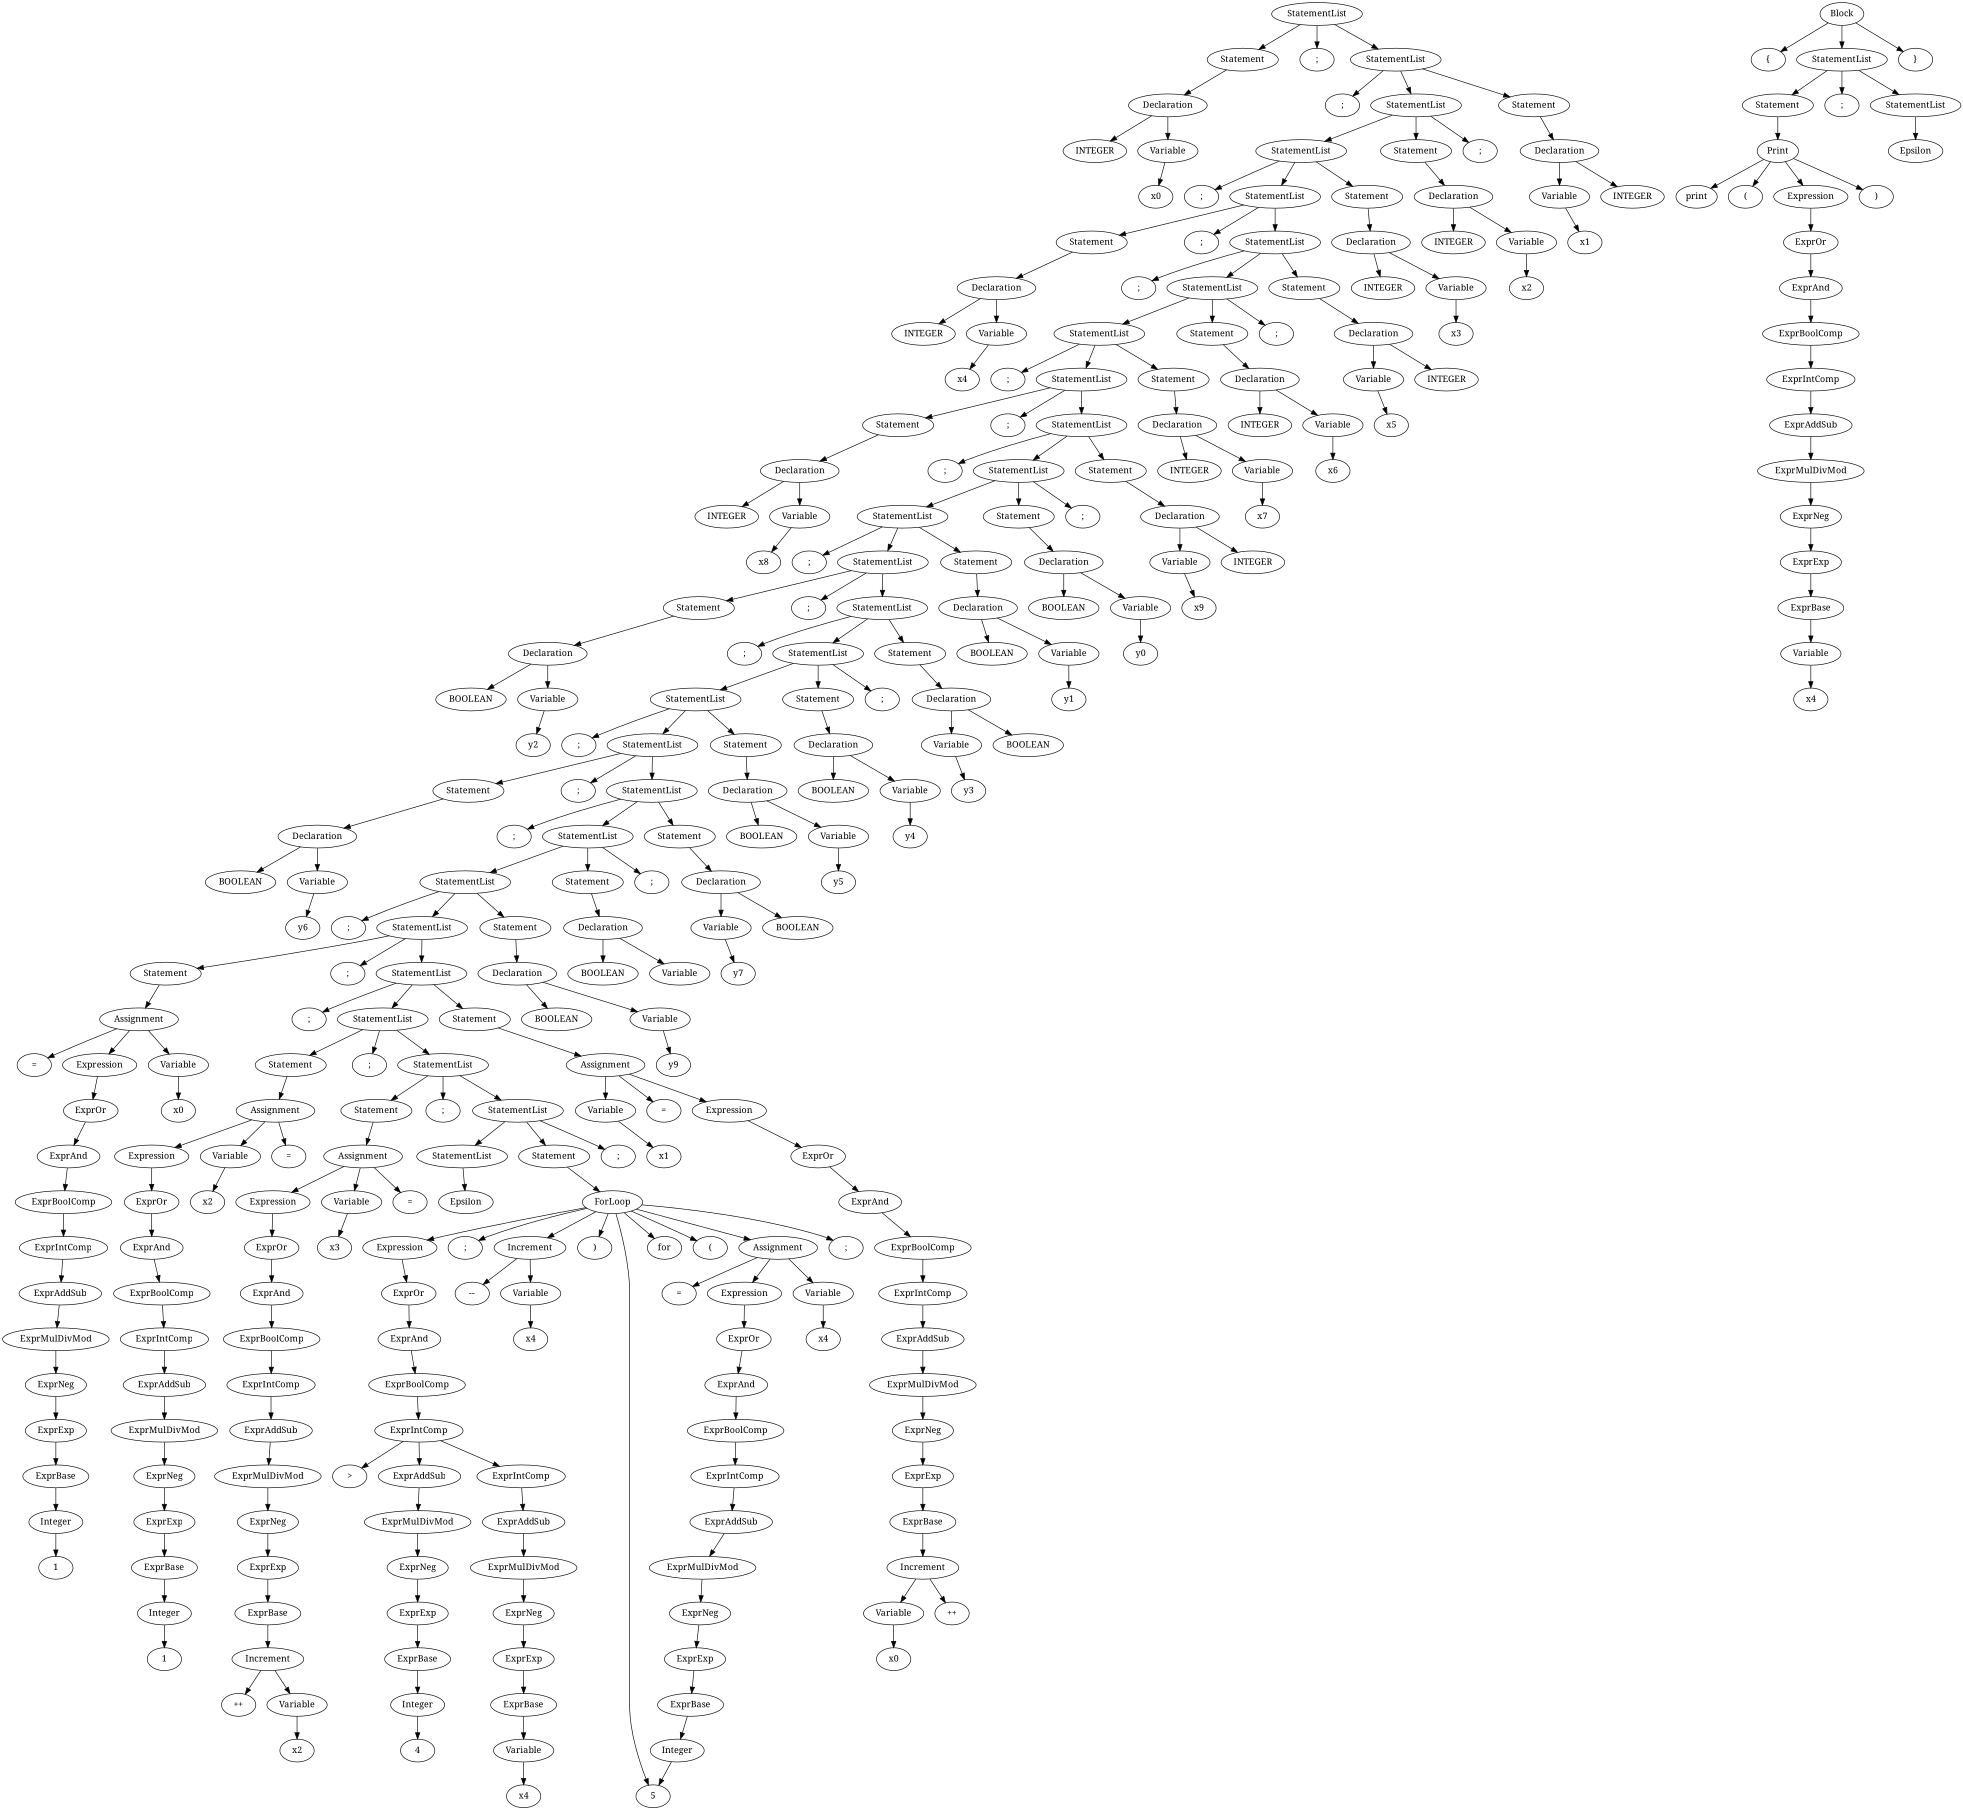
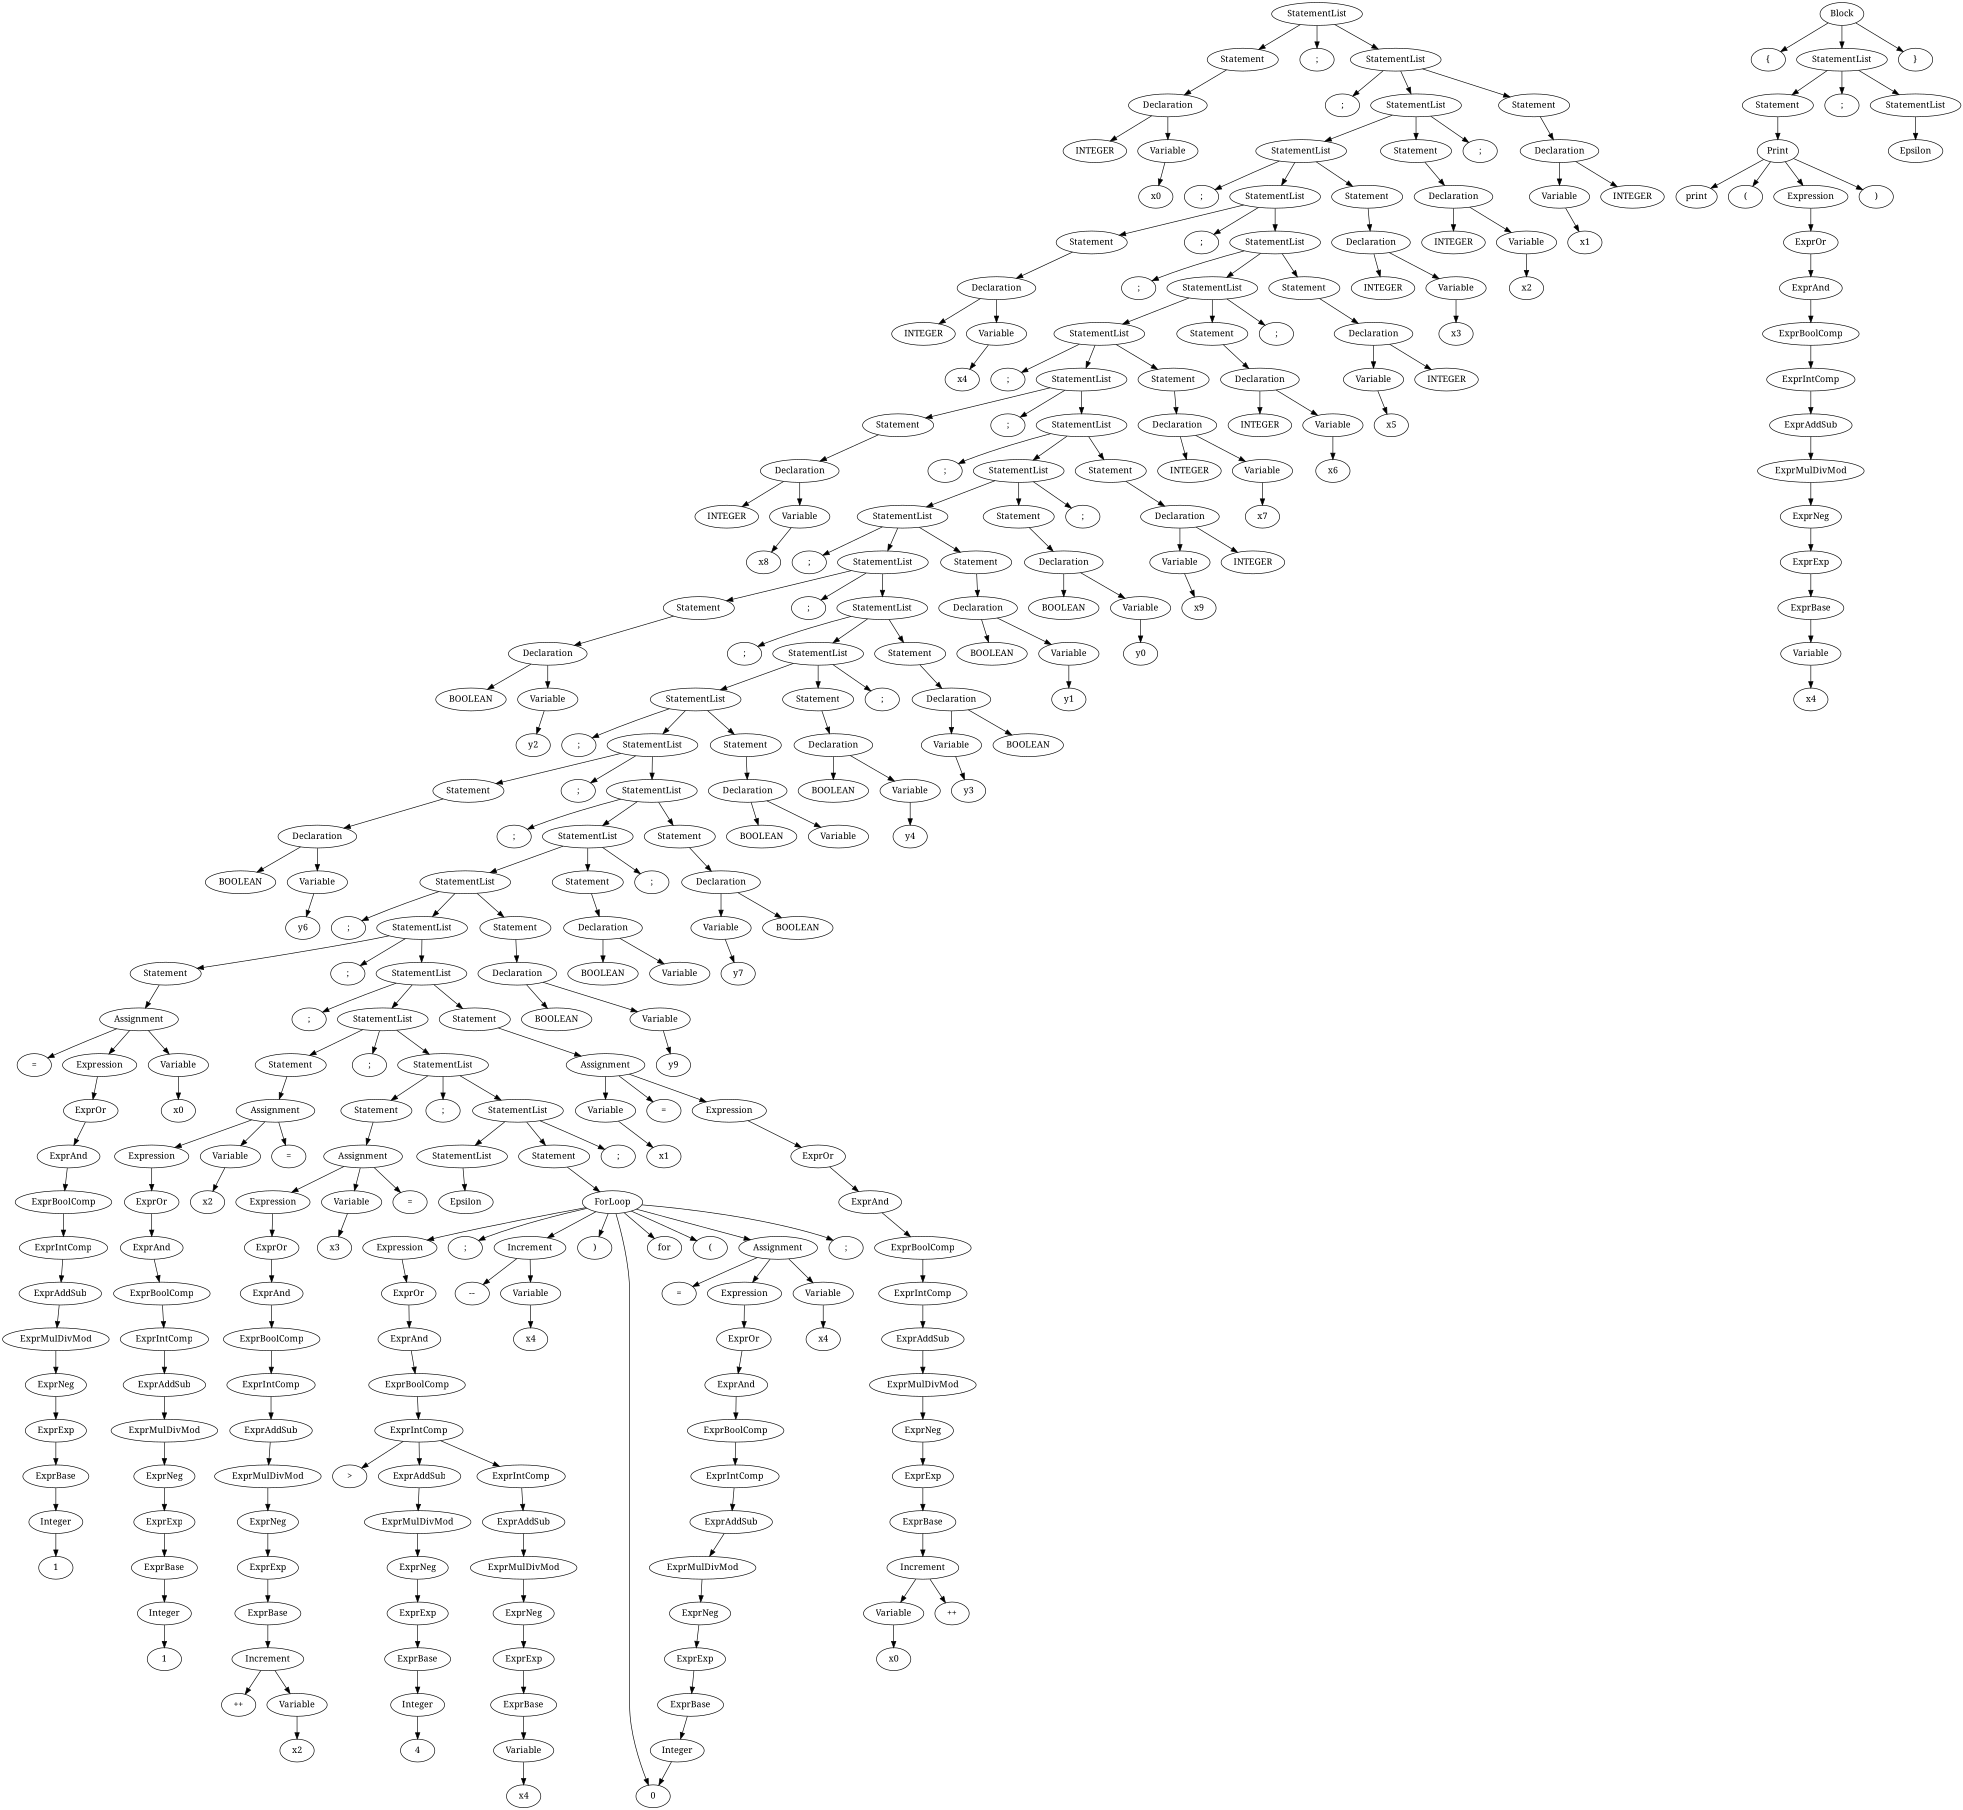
node "y5": removed
node "5": label "5" -> "0"
